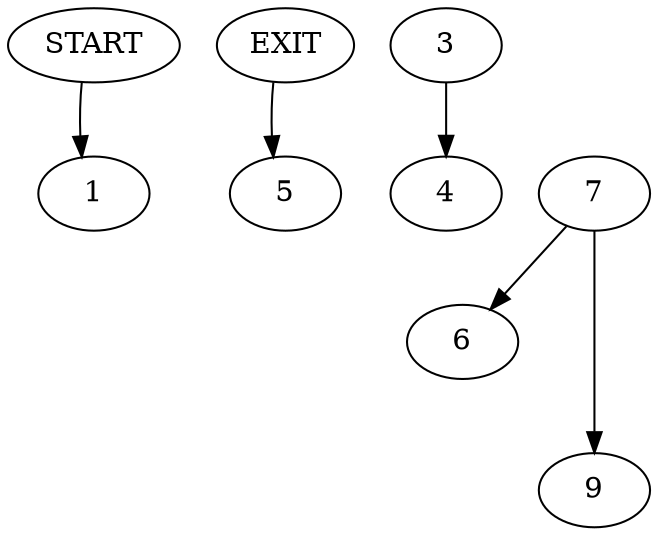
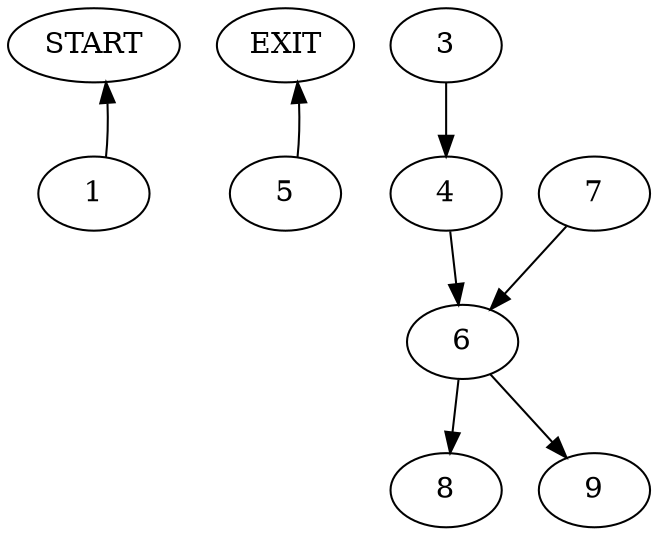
edge "START" -> "1": reversed
edge "EXIT" -> "5": reversed
edge "4" -> "6": added
edge "7" -> "9": now "6" -> "9"
node "8": added
